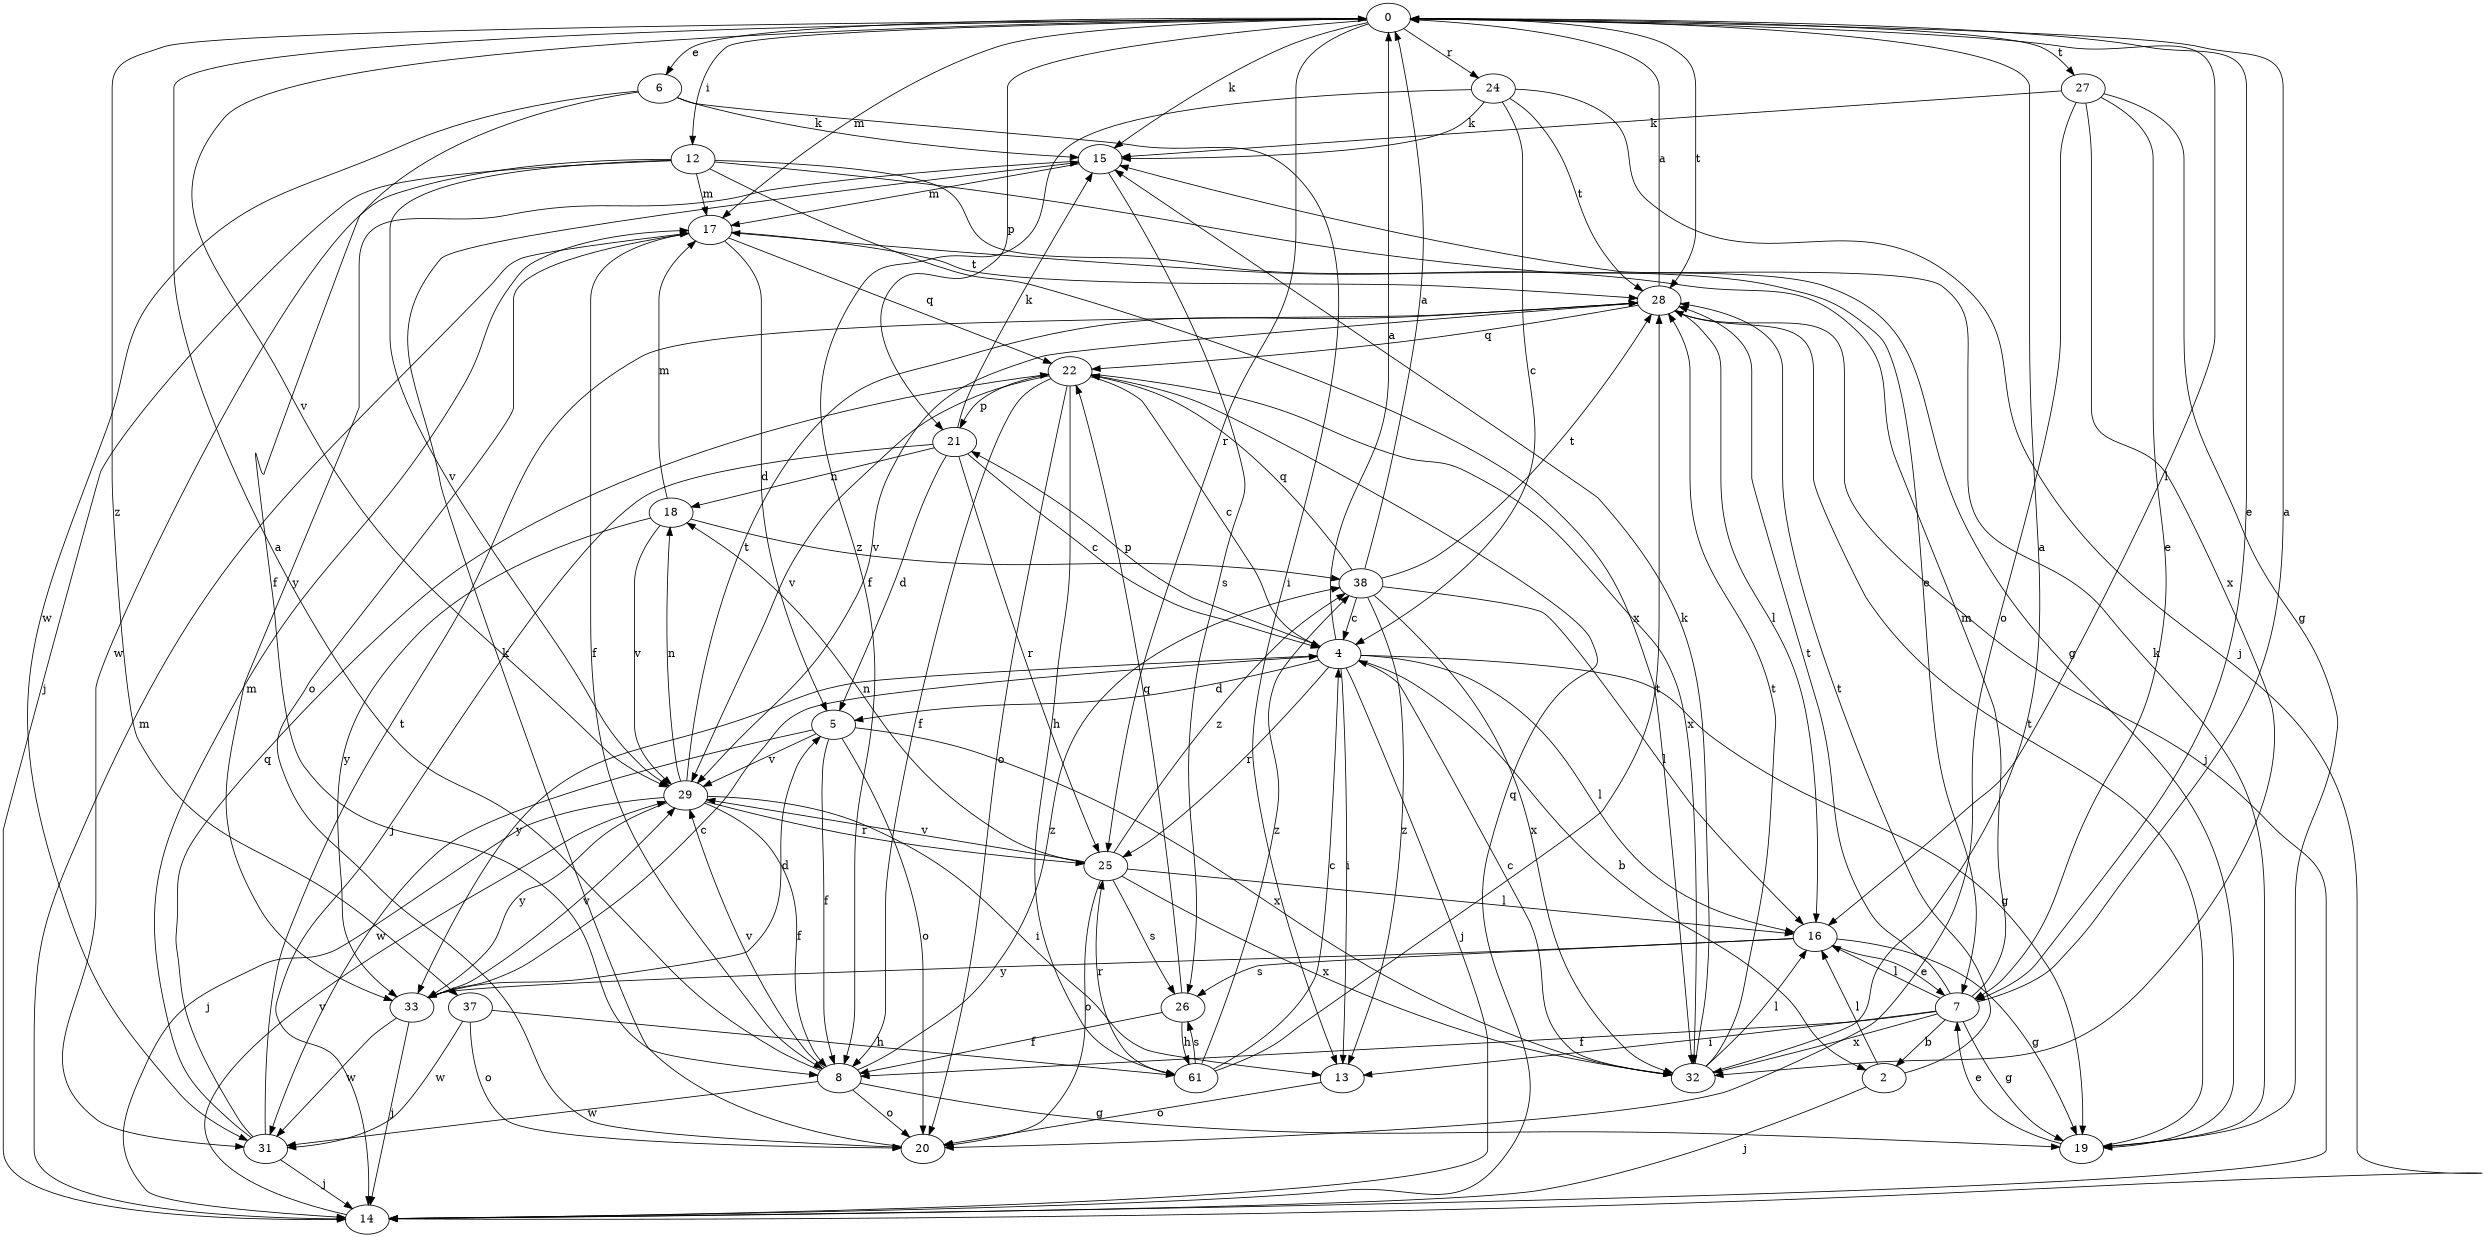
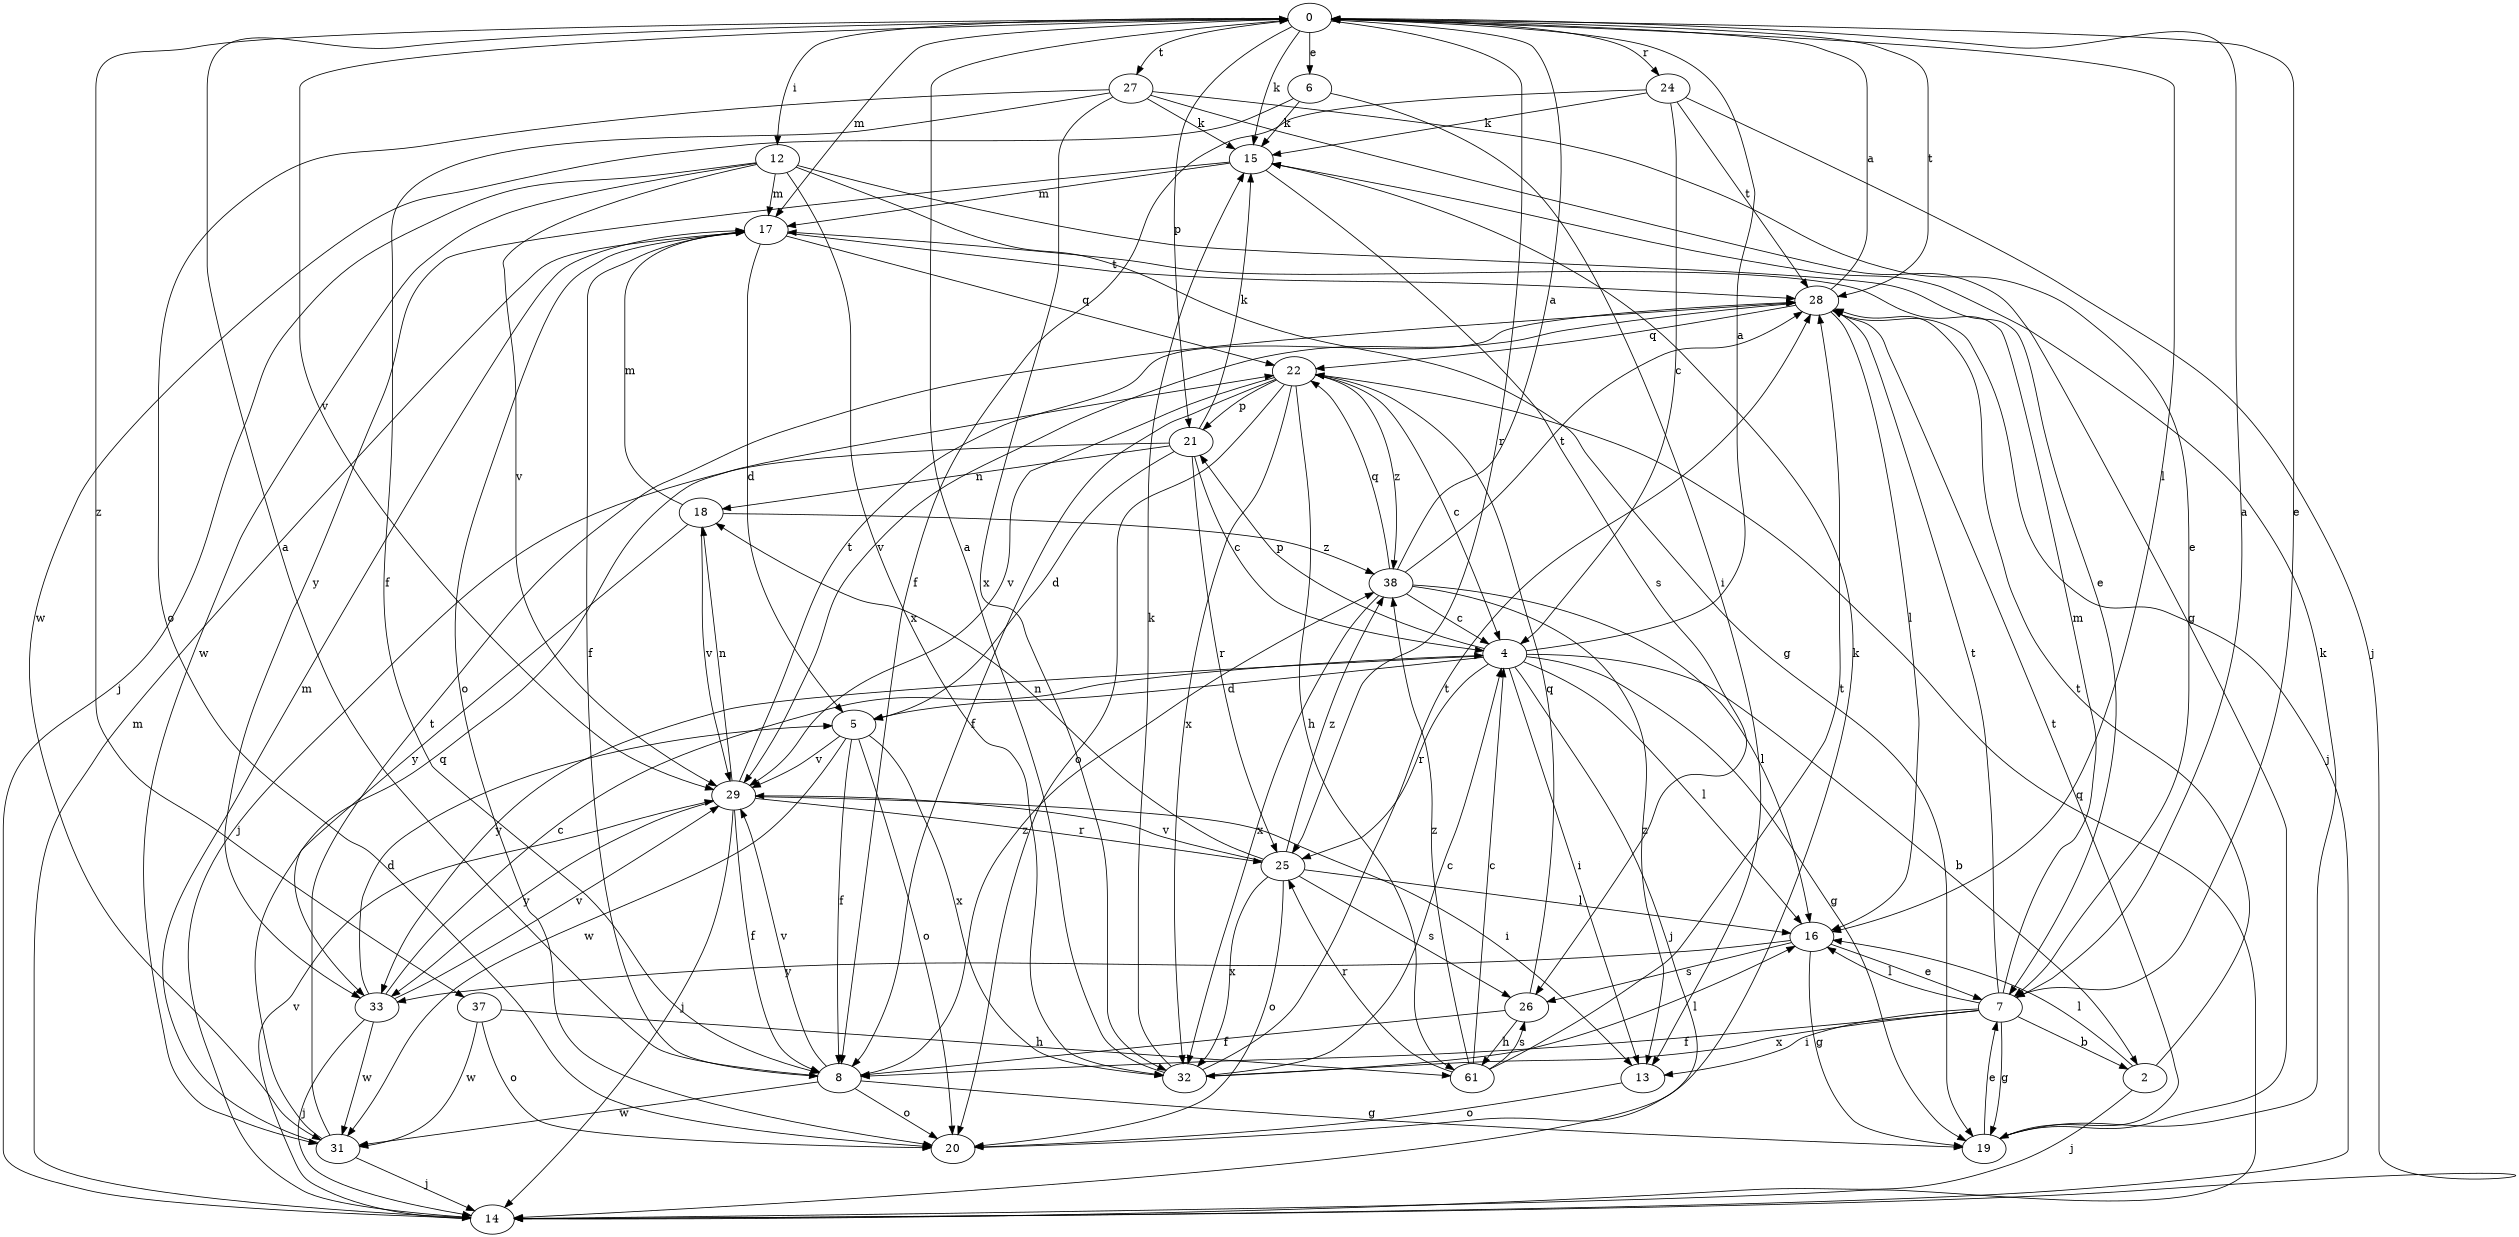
edge "22" -> "38": added, label "z"
edge "6" -> "8": now "27" -> "8"
